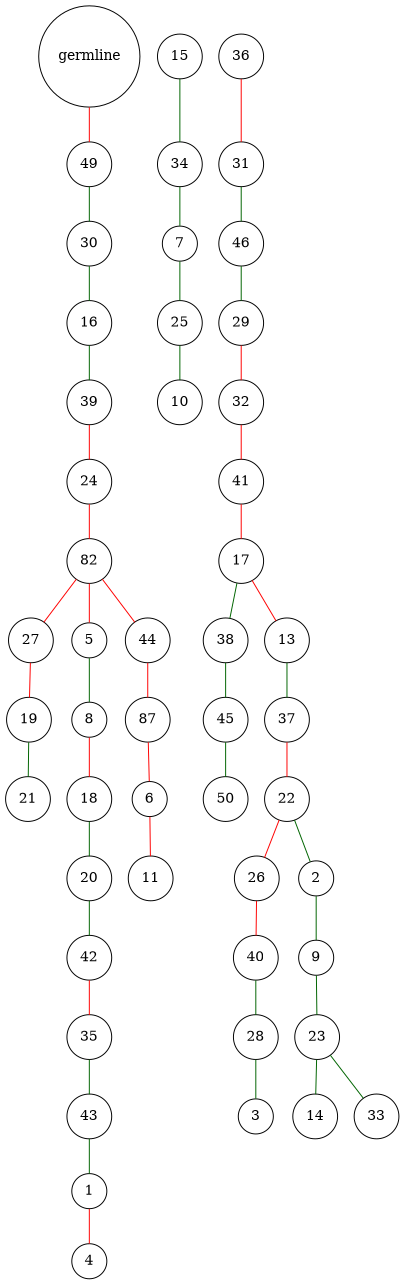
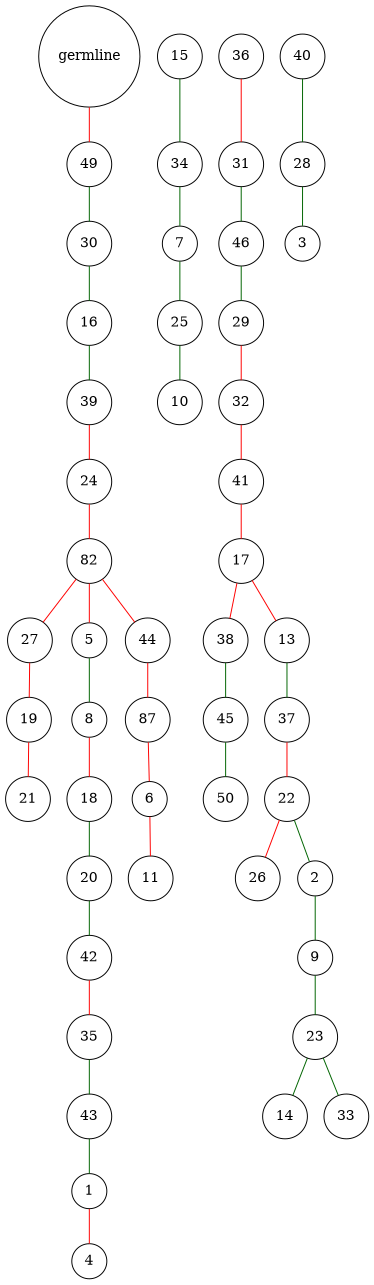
edge "17" -- "38": color darkgreen -> red
edge "19" -- "21": color darkgreen -> red
edge "26" -- "40": removed
